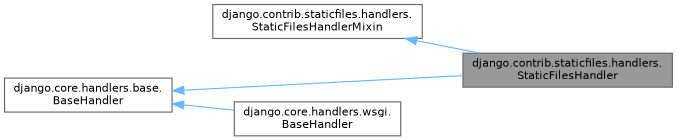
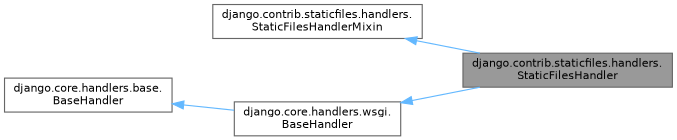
edge "django.contrib.staticfiles.handlers. StaticFilesHandler" -> "django.core.handlers.base. BaseHandler": now "django.contrib.staticfiles.handlers. StaticFilesHandler" -> "django.core.handlers.wsgi. BaseHandler"
